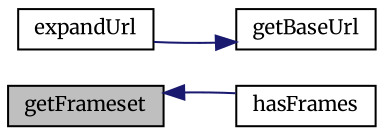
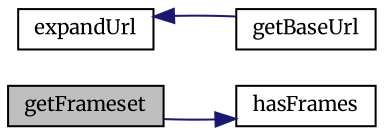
edge "expandUrl" -> "getBaseUrl": reversed
edge "hasFrames" -> "getFrameset": reversed
